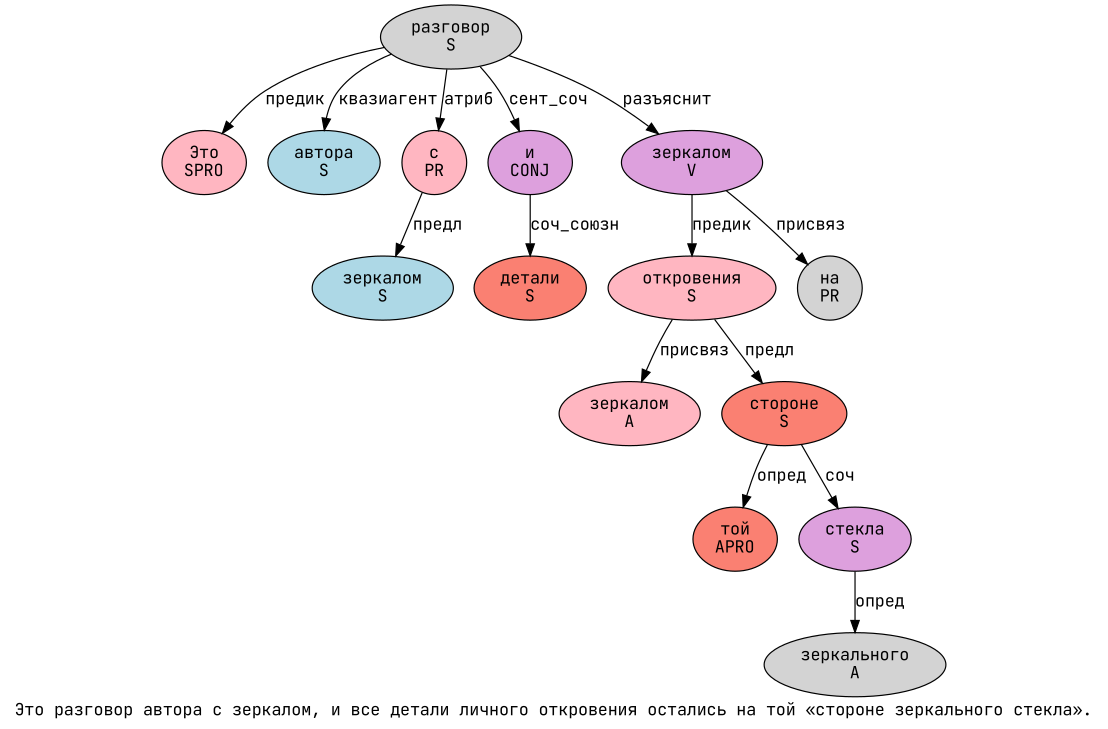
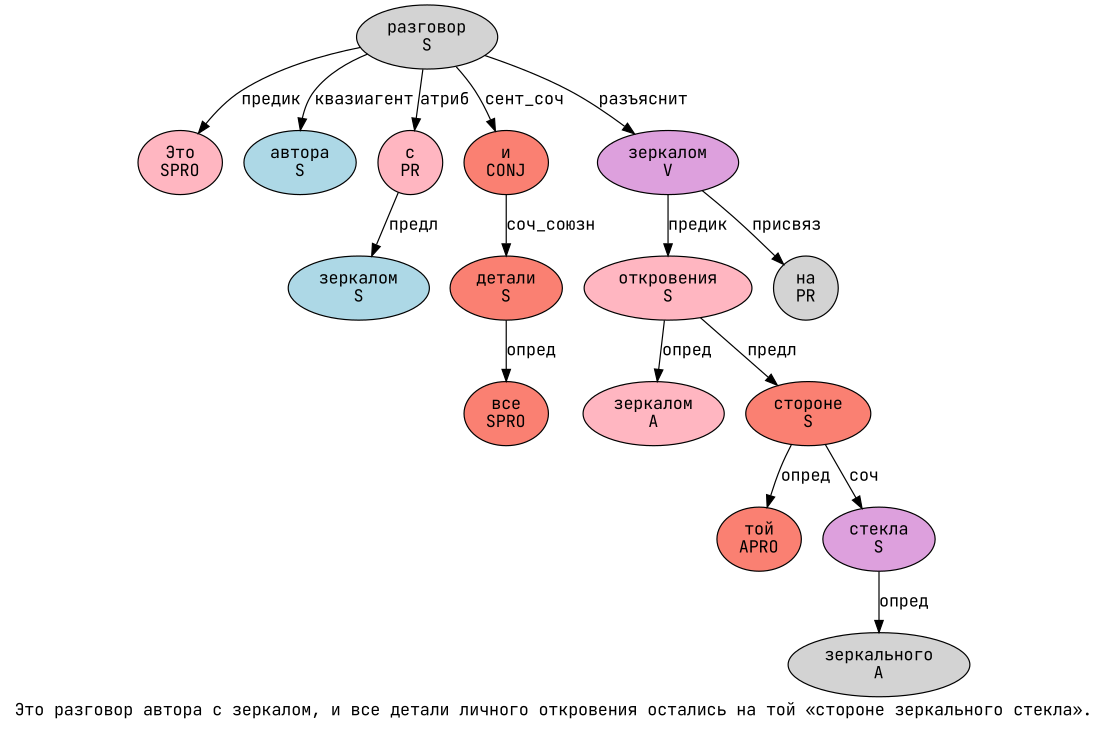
node "и CONJ": fillcolor plum -> salmon
edge "откровения S" -> "зеркалом A": label "присвяз" -> "опред"
node "все SPRO": added
